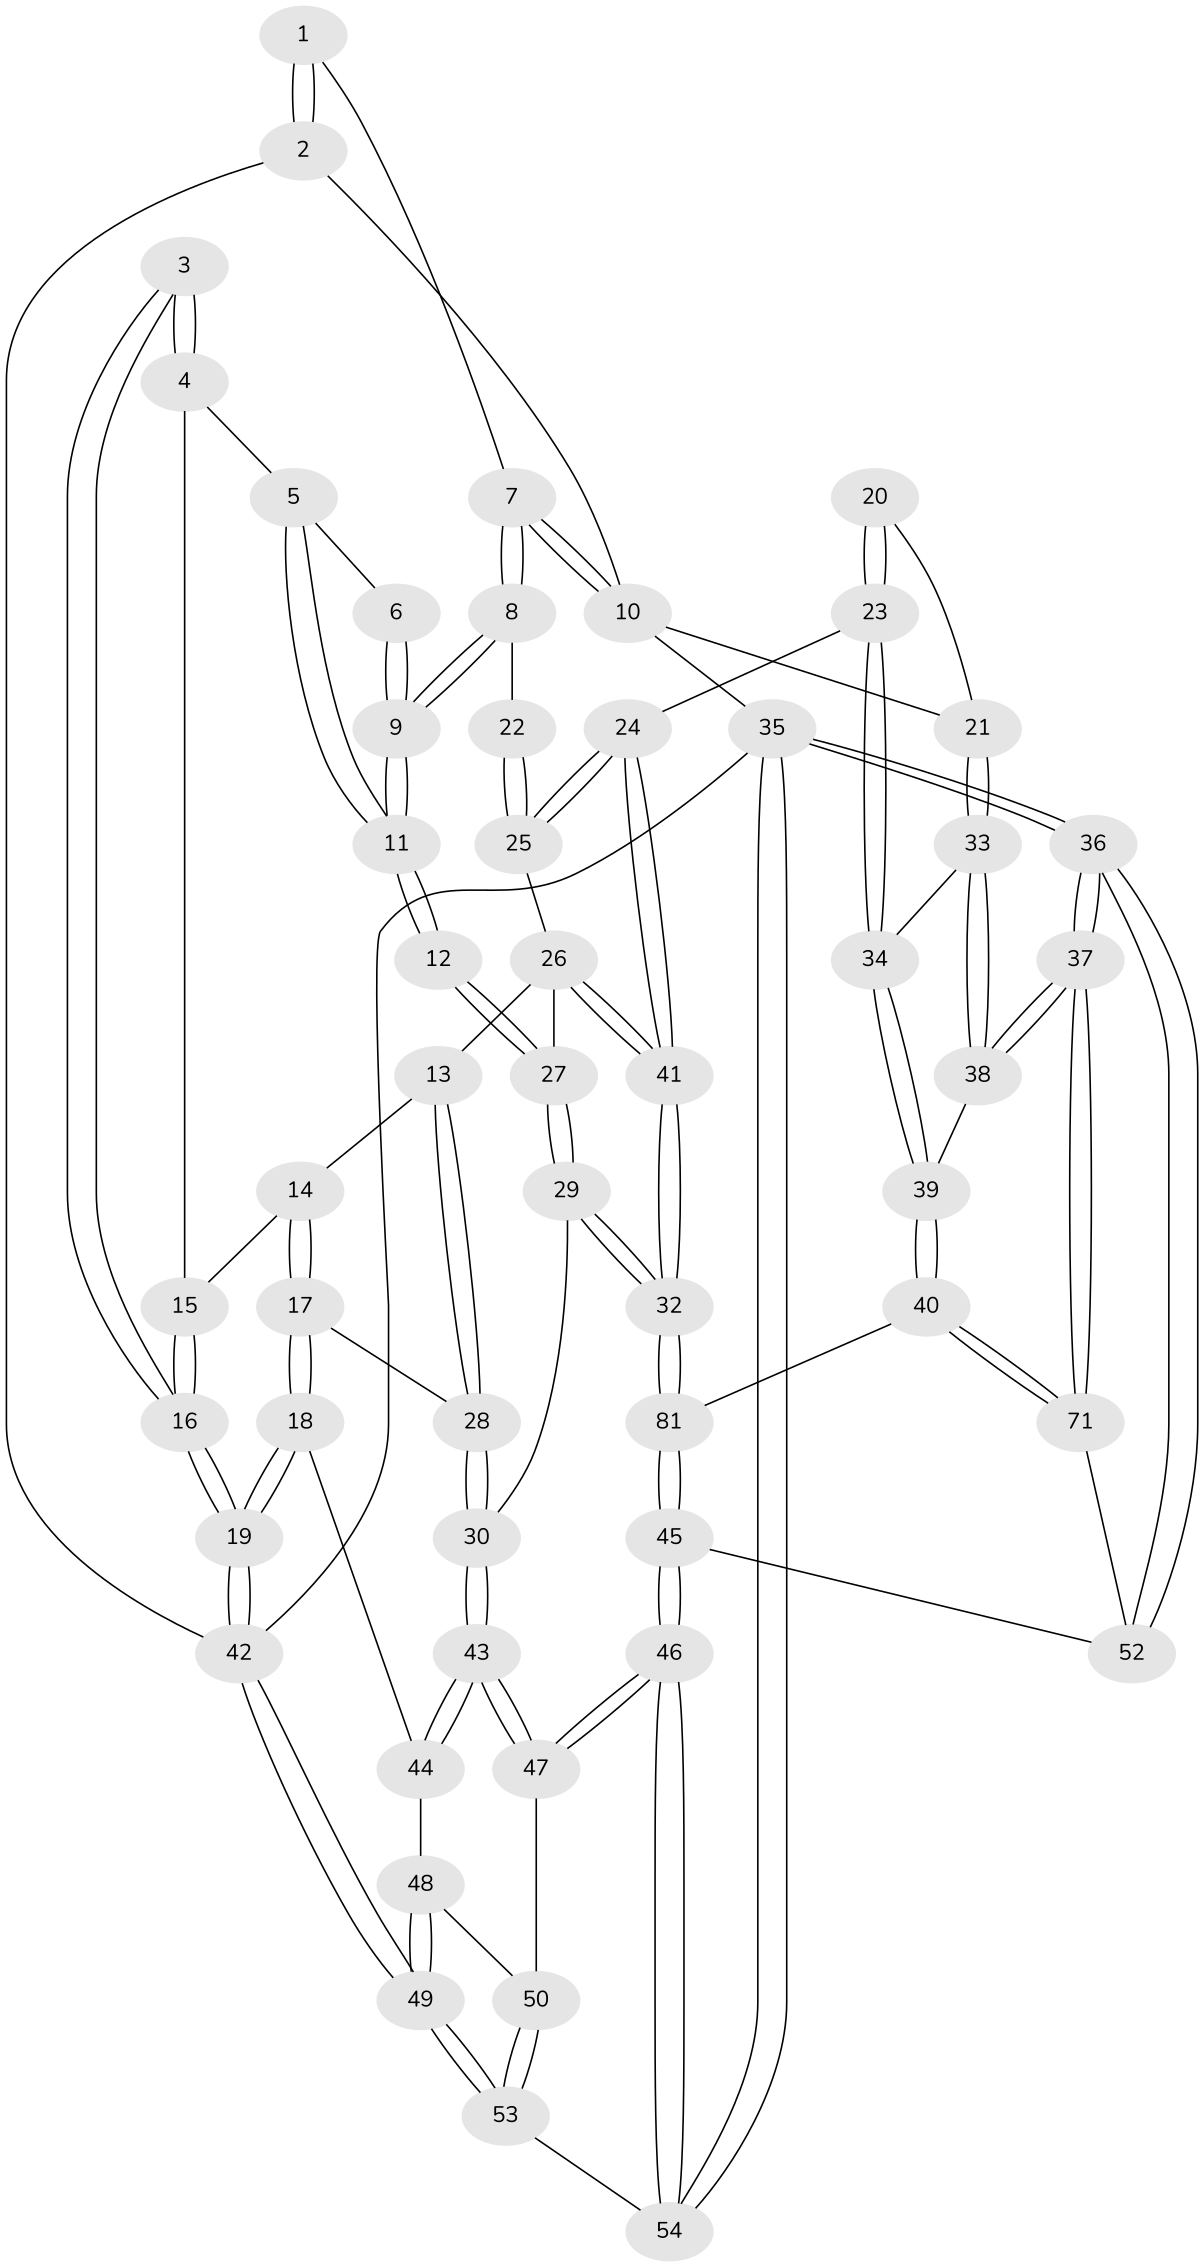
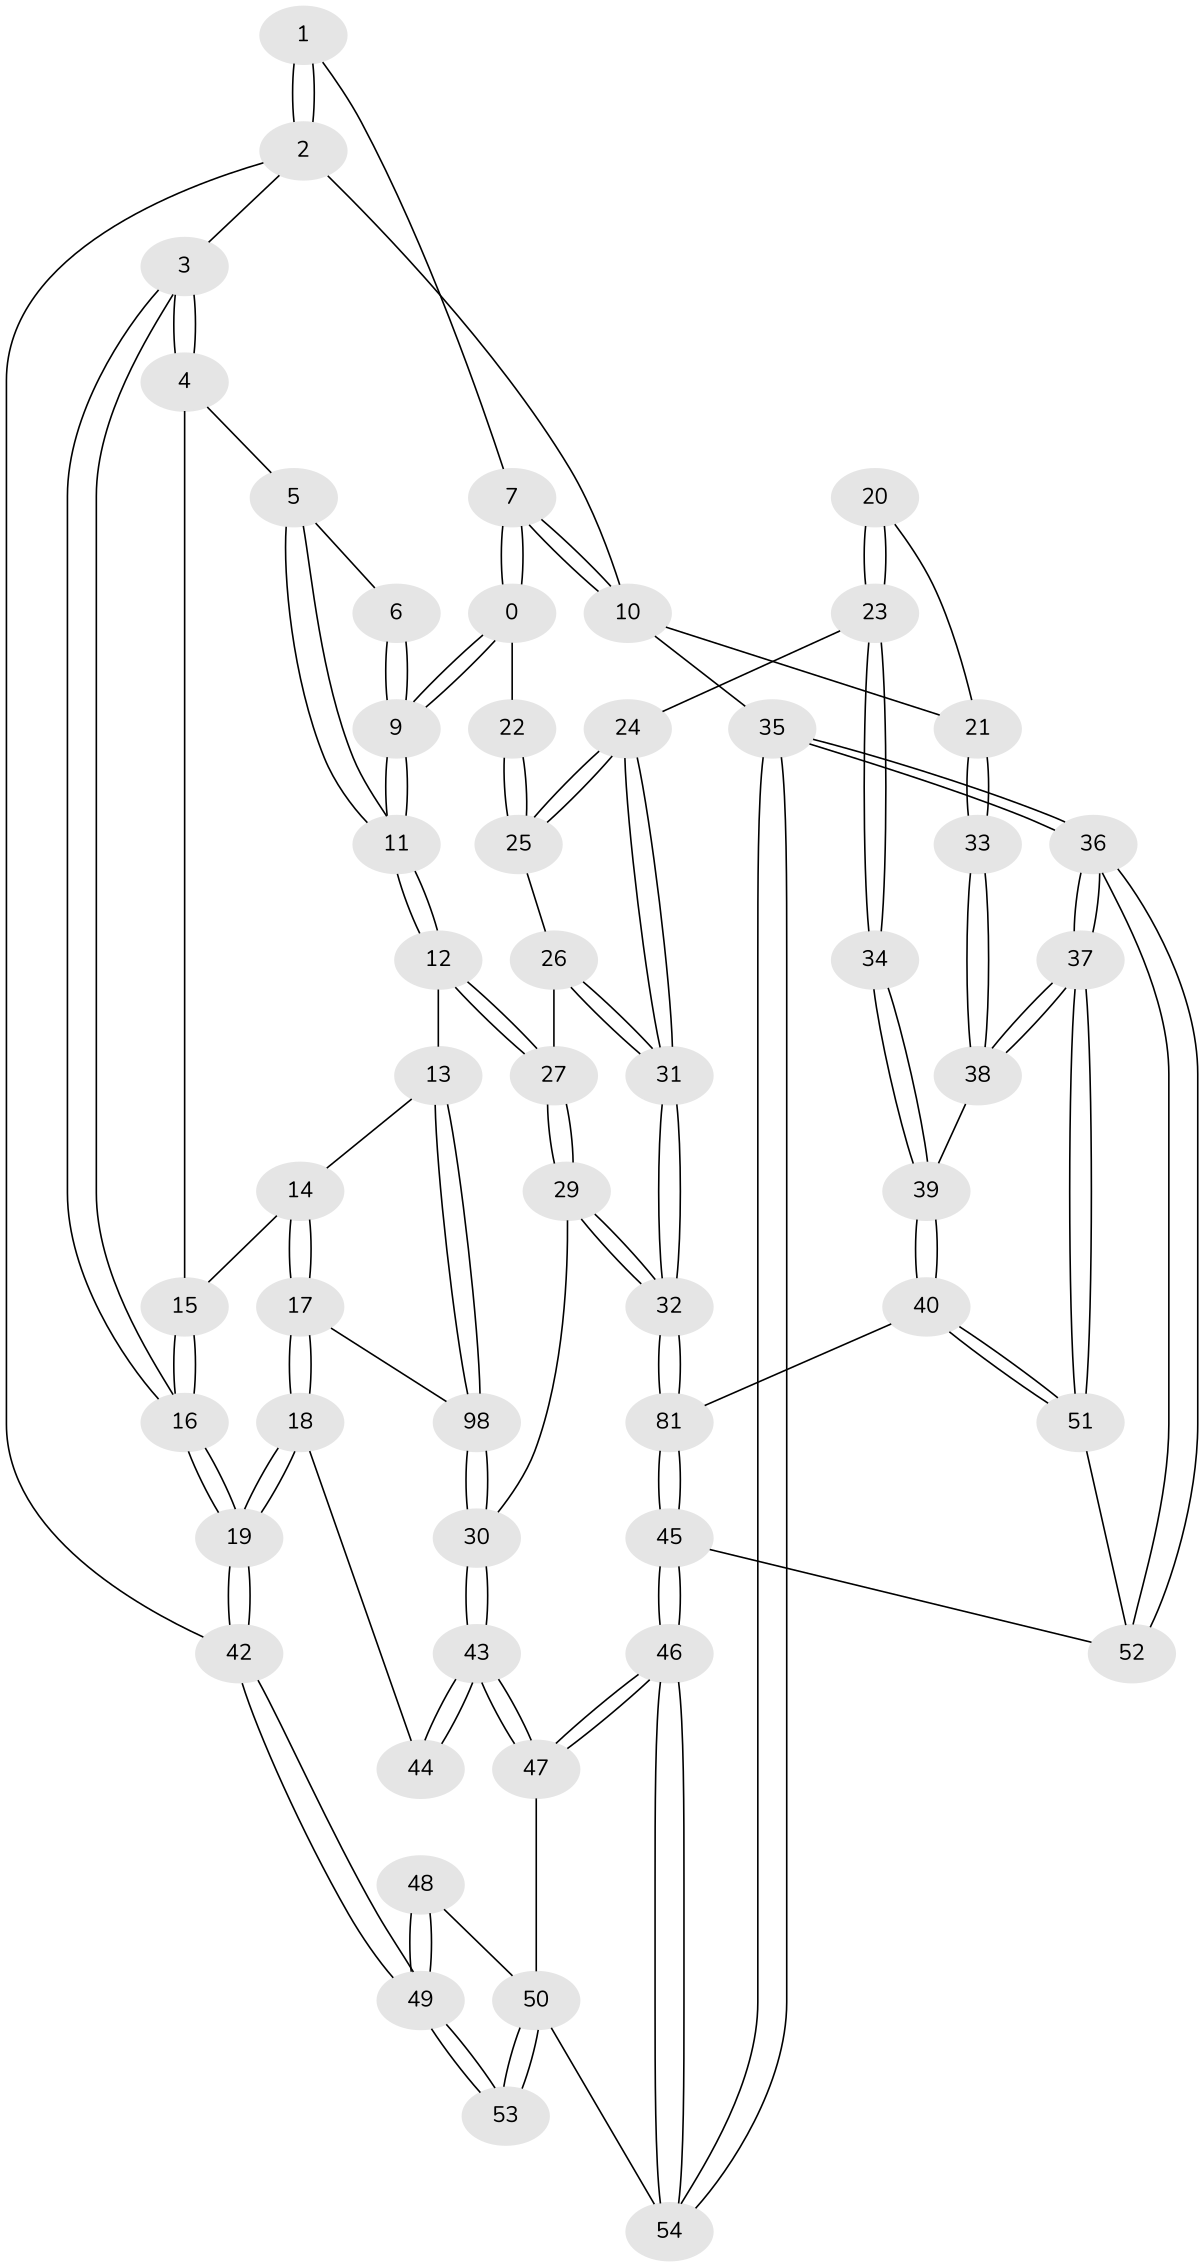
edge "2" -- "3": added
node "8": label "8" -> "0"
edge "33" -- "34": removed
edge "26" -- "13": now "12" -- "13"
node "41": label "41" -> "31"
edge "35" -- "42": removed
node "28": label "28" -> "98"
node "71": label "71" -> "51"
edge "44" -- "48": removed
edge "53" -- "54": now "50" -- "54"
